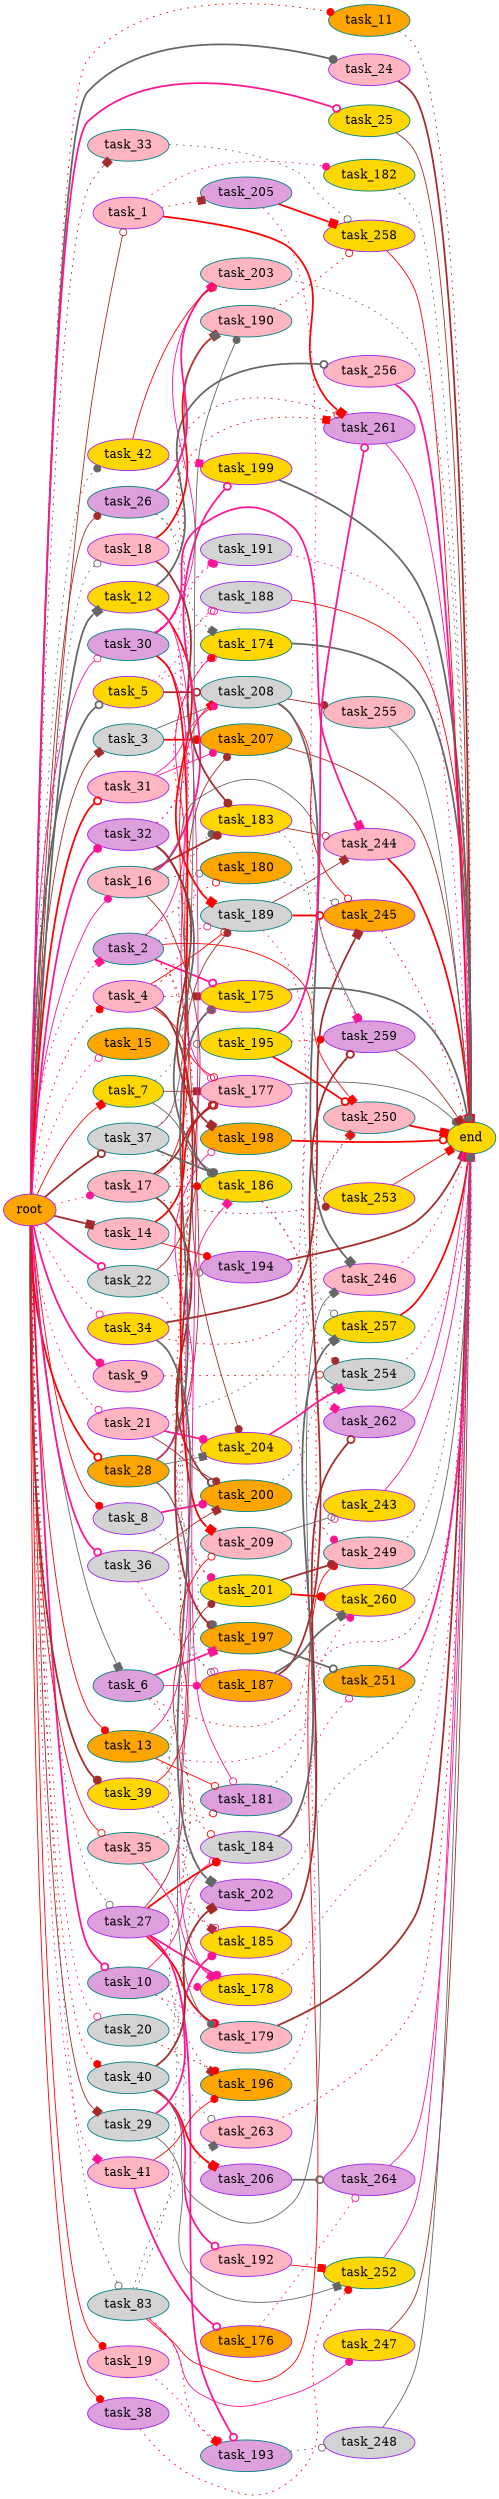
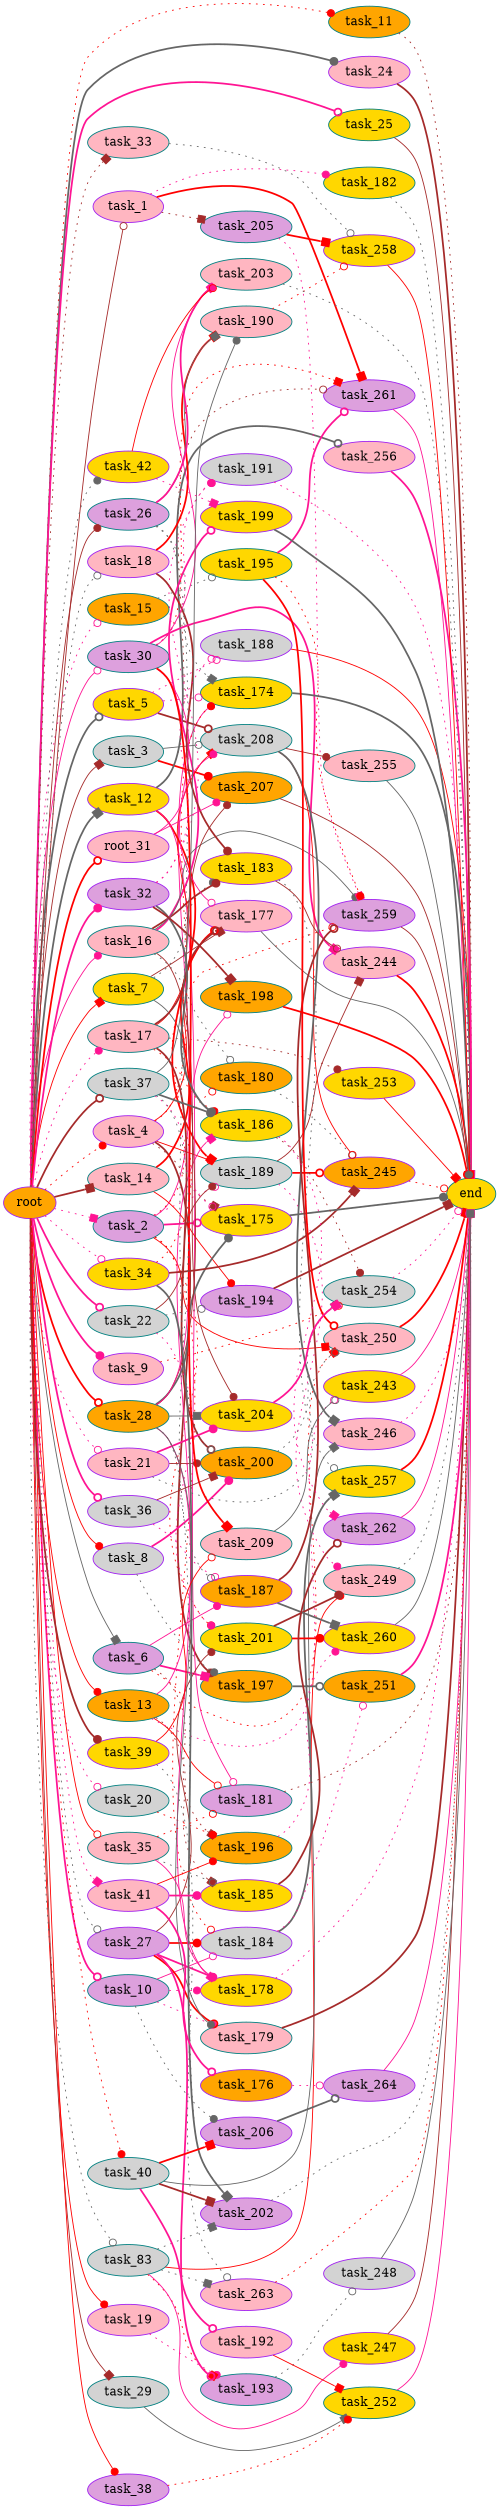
node "task_31": label "task_31" -> "root_31"
edge "task_35" -> "task_185": color deeppink -> gray40
edge "task_29" -> "task_185": now "task_41" -> "task_185"
